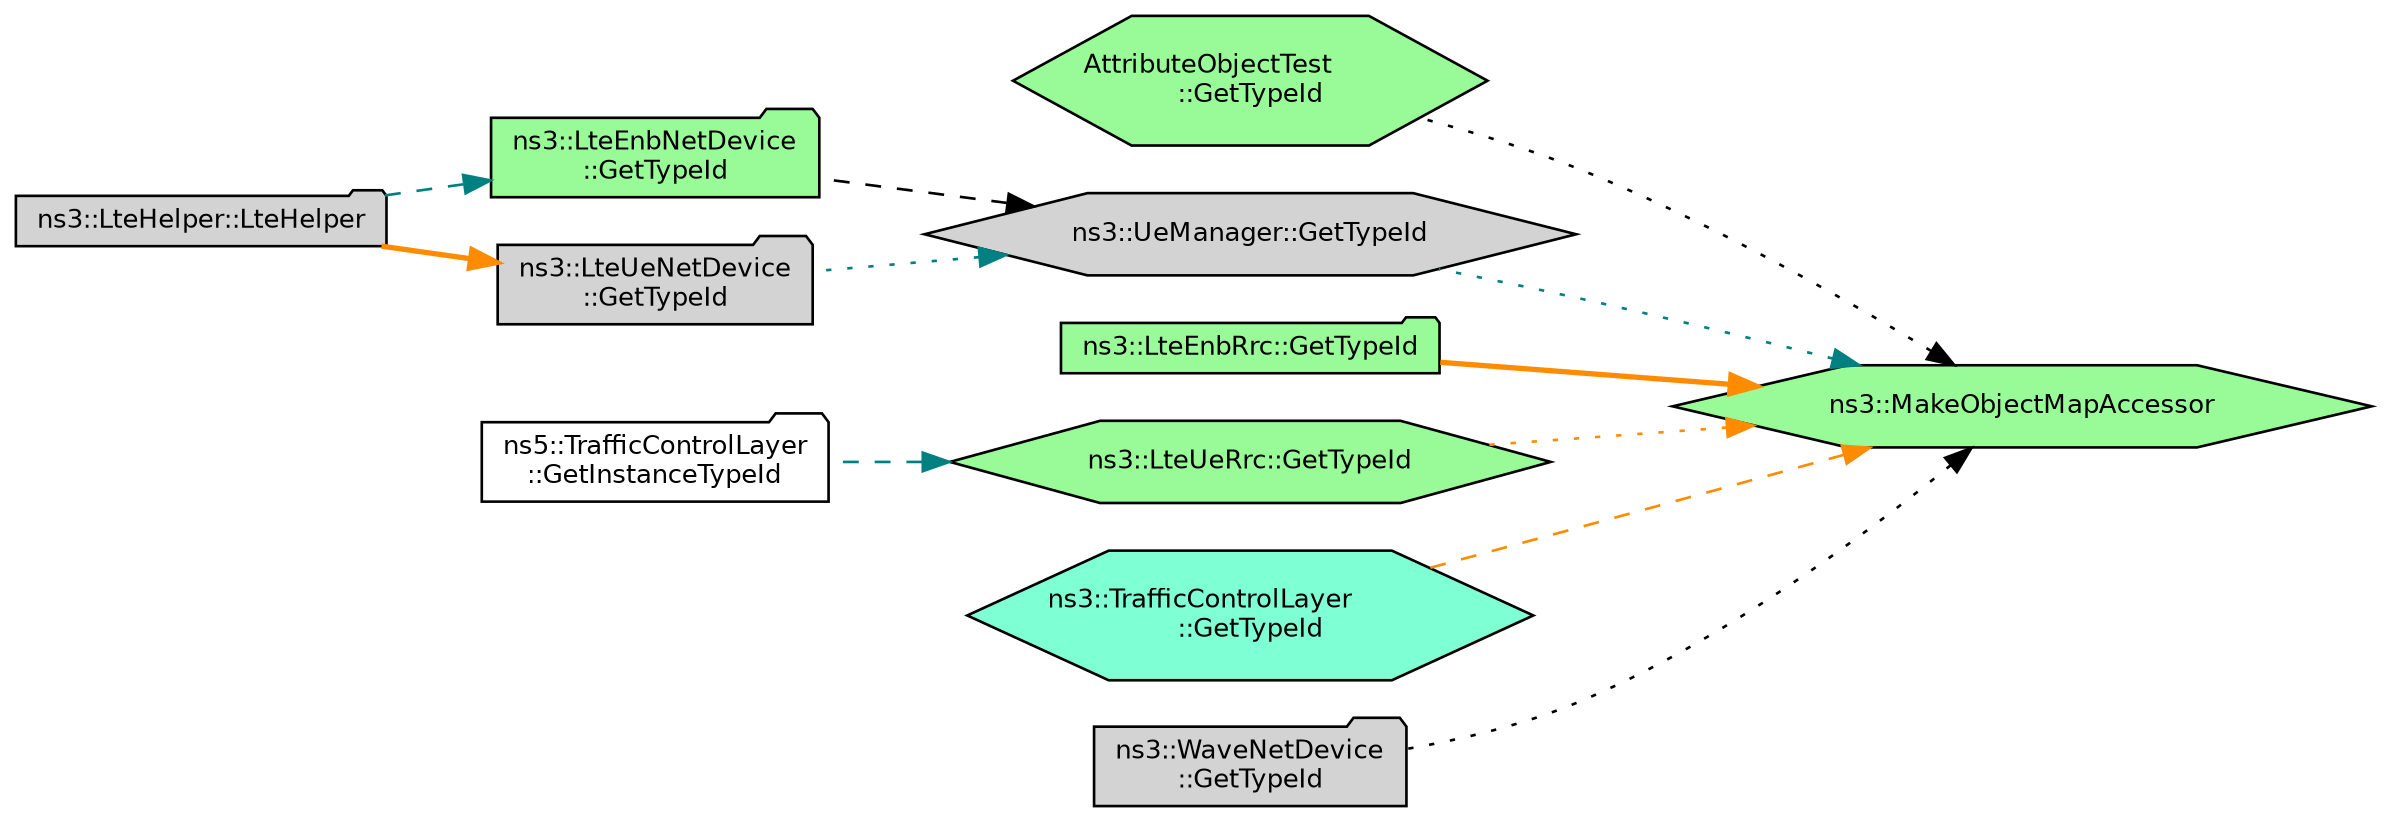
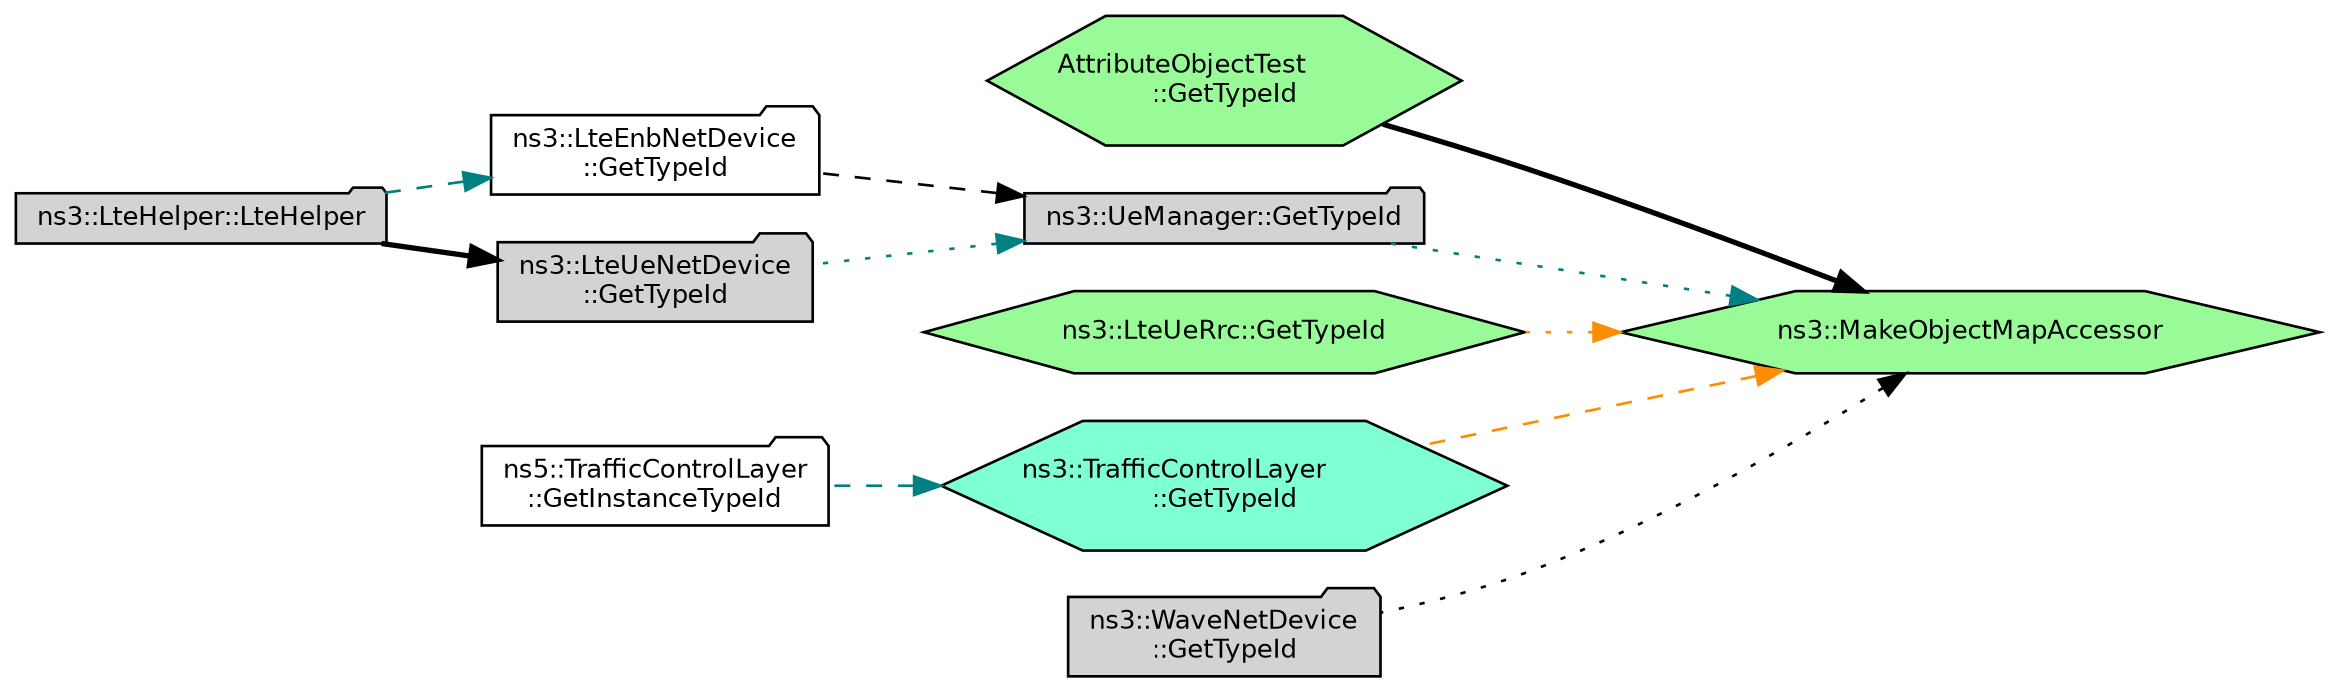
node "ns3::LteEnbNetDevice ::GetTypeId": fillcolor palegreen -> white
edge "AttributeObjectTest ::GetTypeId" -> "ns3::MakeObjectMapAccessor": style dotted -> bold
node "ns3::UeManager::GetTypeId": shape hexagon -> folder
edge "ns3::LteHelper::LteHelper" -> "ns3::LteUeNetDevice ::GetTypeId": color darkorange -> black
node "ns3::LteEnbRrc::GetTypeId": removed
edge "ns5::TrafficControlLayer ::GetInstanceTypeId" -> "ns3::LteUeRrc::GetTypeId": now "ns5::TrafficControlLayer ::GetInstanceTypeId" -> "ns3::TrafficControlLayer ::GetTypeId"
